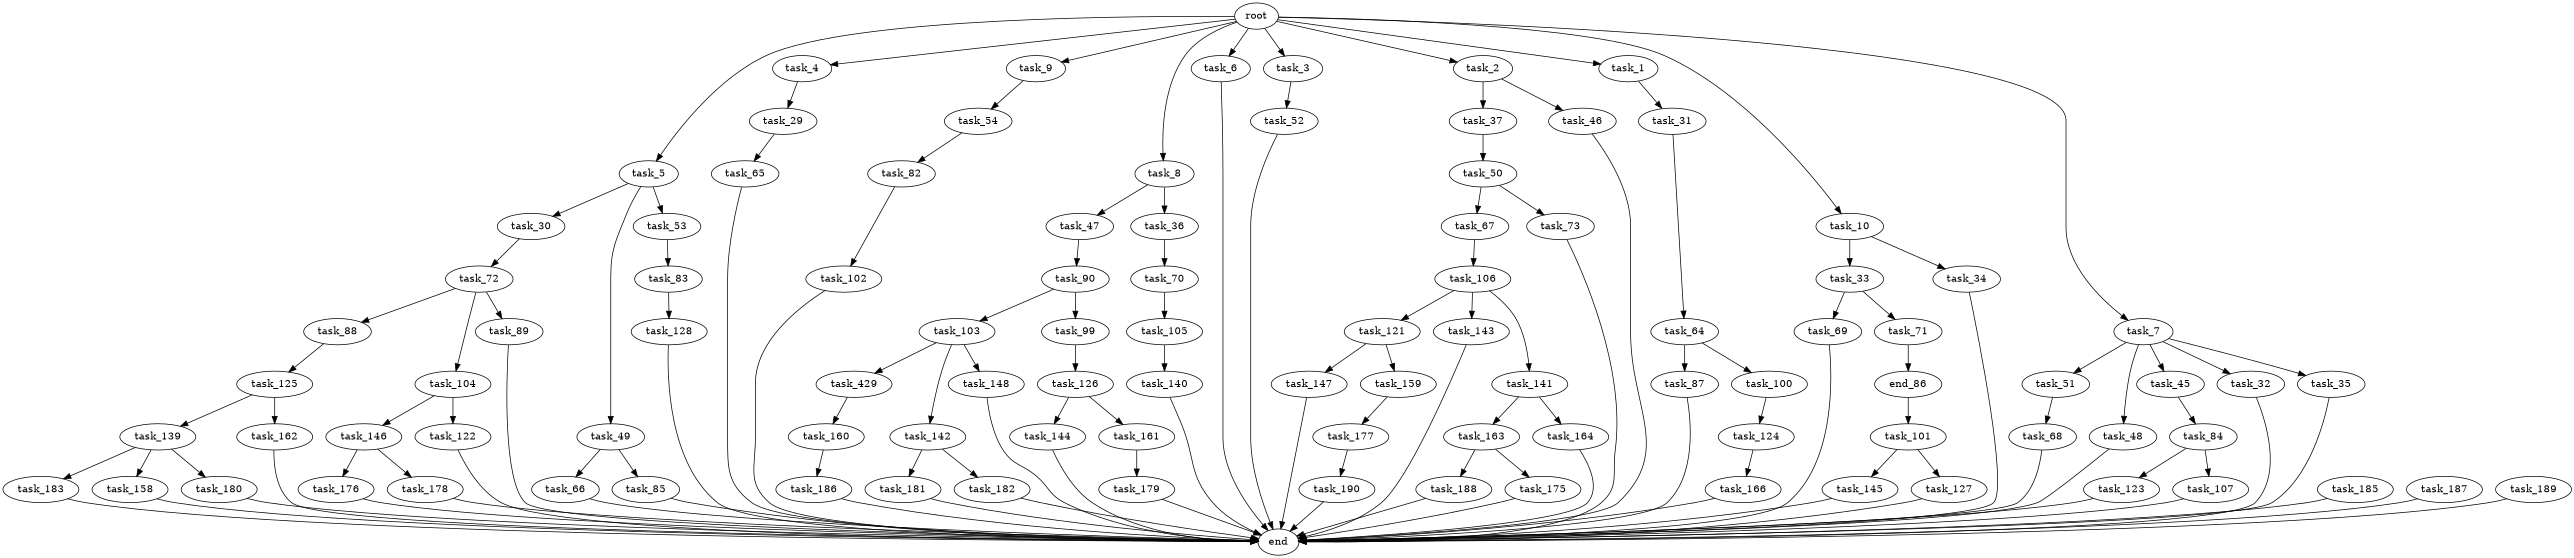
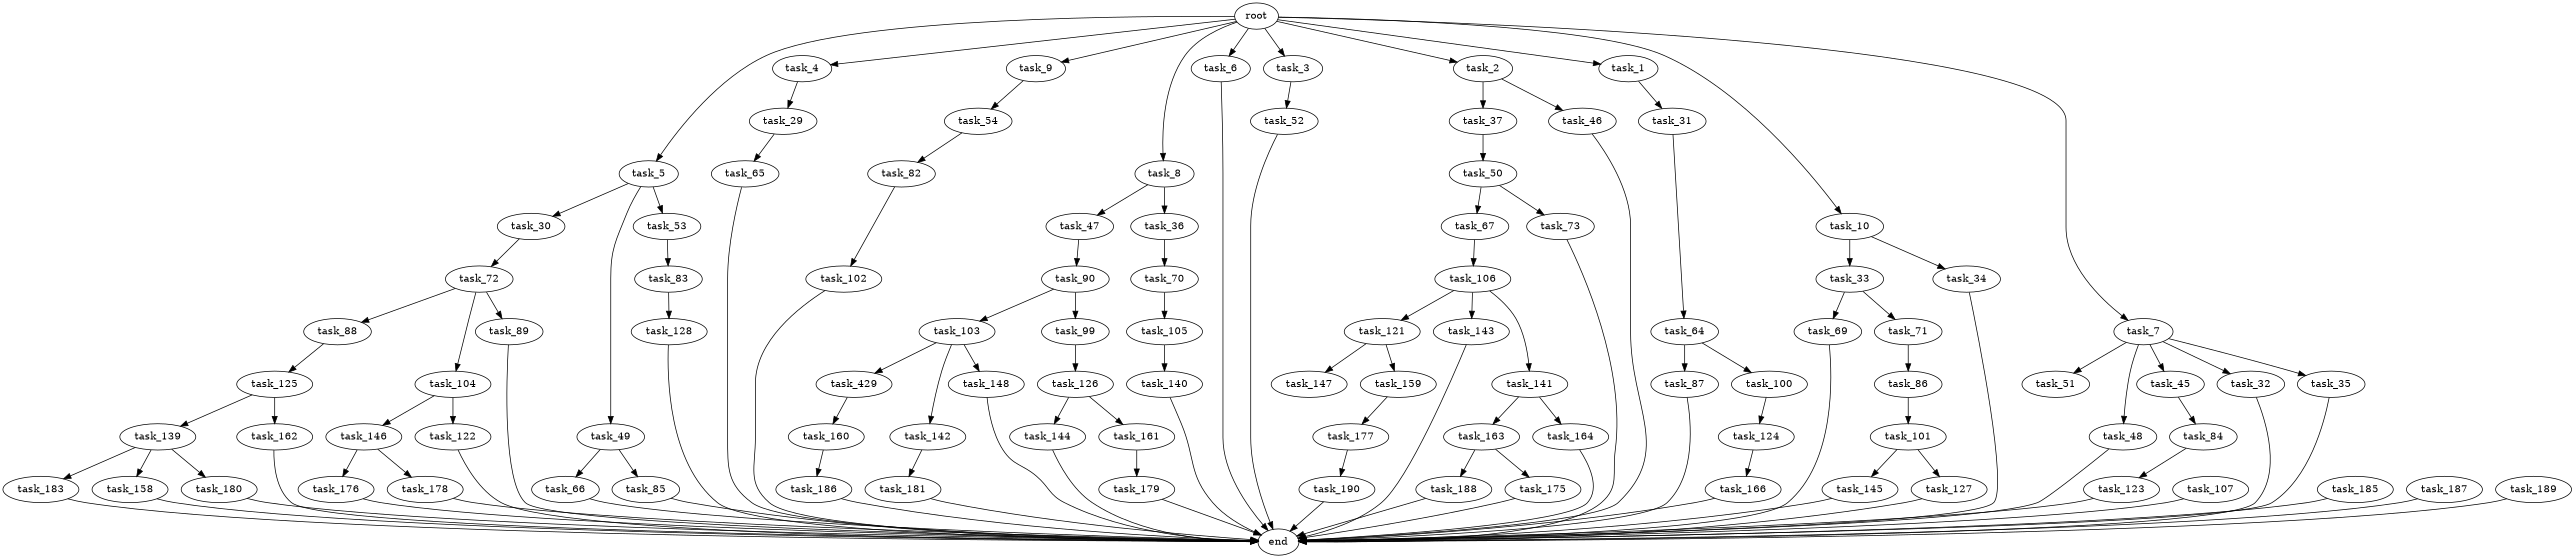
node "end_86": label "end_86" -> "task_86"
node "task_68": removed
edge "task_147" -> "end": removed
edge "task_84" -> "task_107": removed
node "task_182": removed
